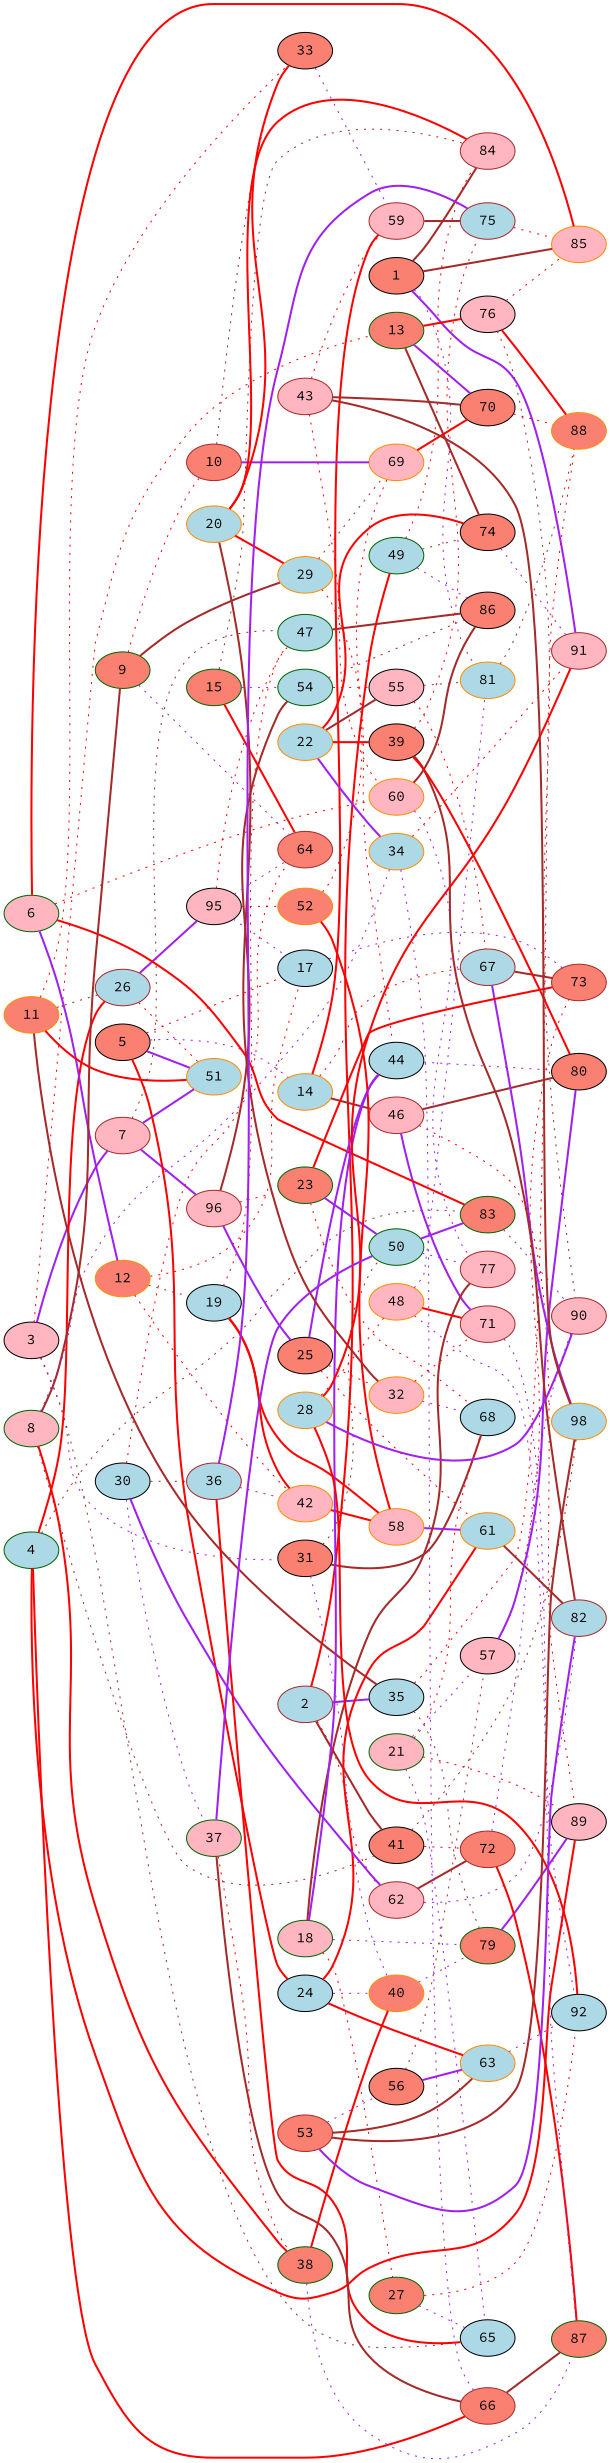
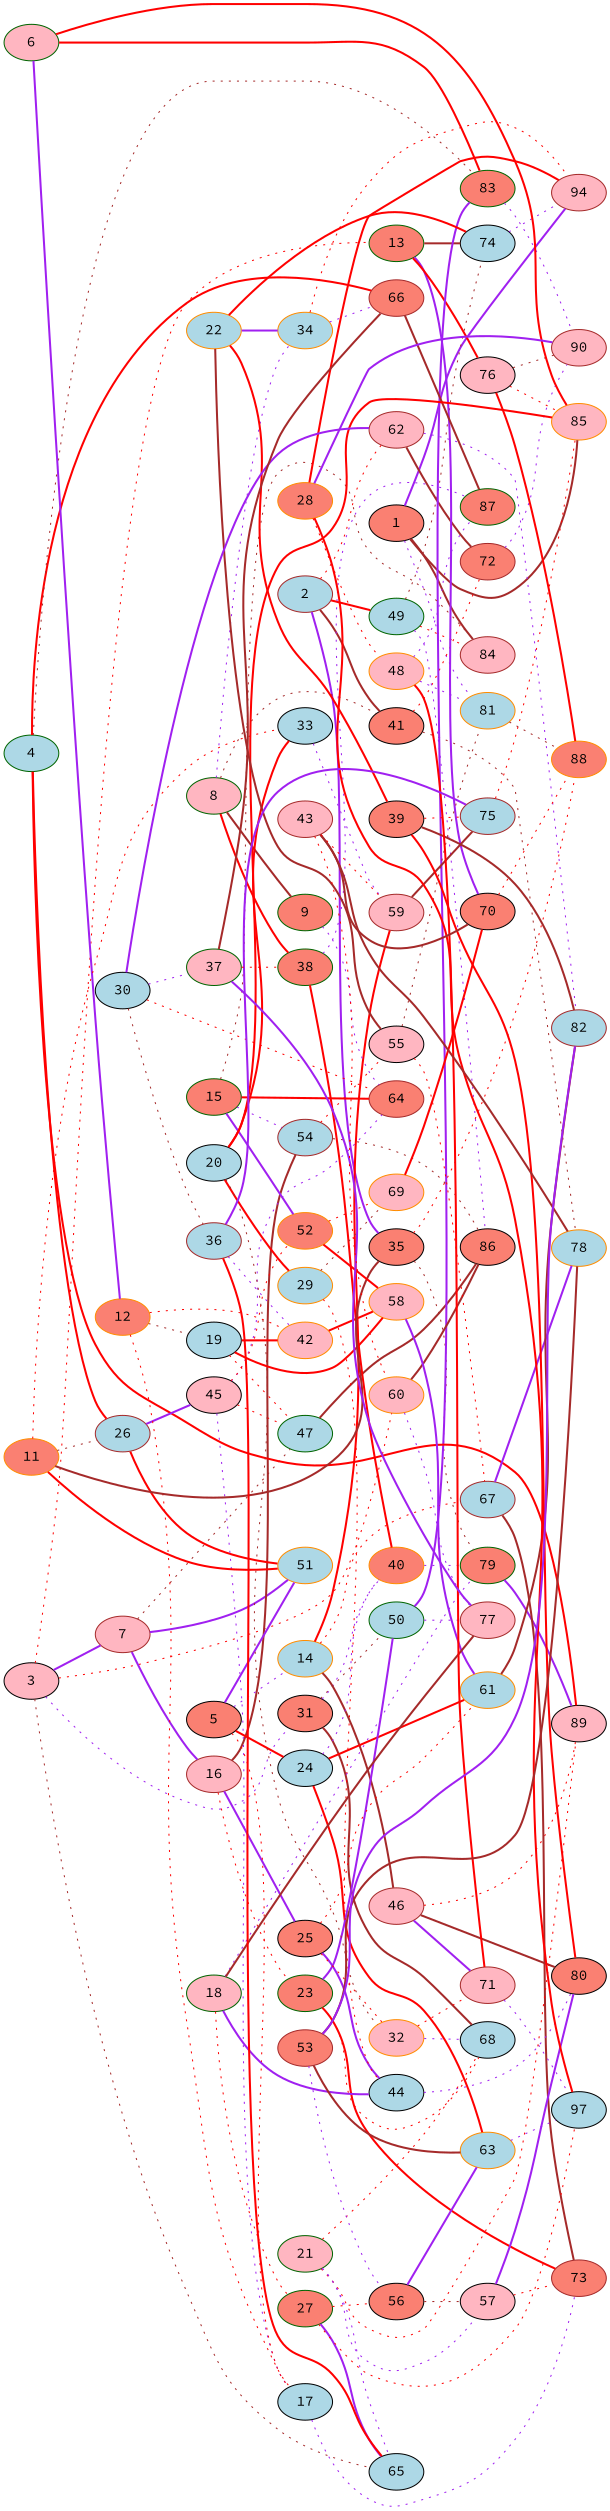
node "33": fillcolor salmon -> lightblue
edge "84" -- "20": now "85" -- "20"
node "10": removed
node "20": color darkorange -> black
node "74": fillcolor salmon -> lightblue
edge "29" -- "9": removed
node "91": label "91" -> "94"
node "54": color darkgreen -> brown
edge "60" -- "6": now "60" -- "3"
node "95": label "95" -> "45"
edge "26" -- "51": style dotted -> bold
edge "20" -- "32": style bold -> dotted
edge "15" -- "52": added
node "96": label "96" -> "16"
node "28": fillcolor lightblue -> salmon
node "98": label "98" -> "78"
edge "50" -- "37": now "77" -- "37"
node "35": fillcolor lightblue -> salmon
node "92": label "92" -> "97"
edge "72" -- "87": removed
edge "56" -- "27": added
edge "27" -- "65": style dotted -> bold
